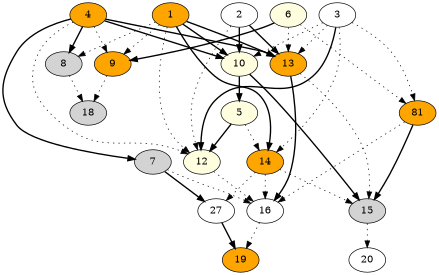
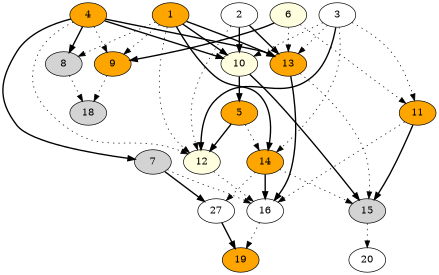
node "5": fillcolor lightyellow -> orange
node "81": label "81" -> "11"
edge "14" -> "16": style dotted -> bold
